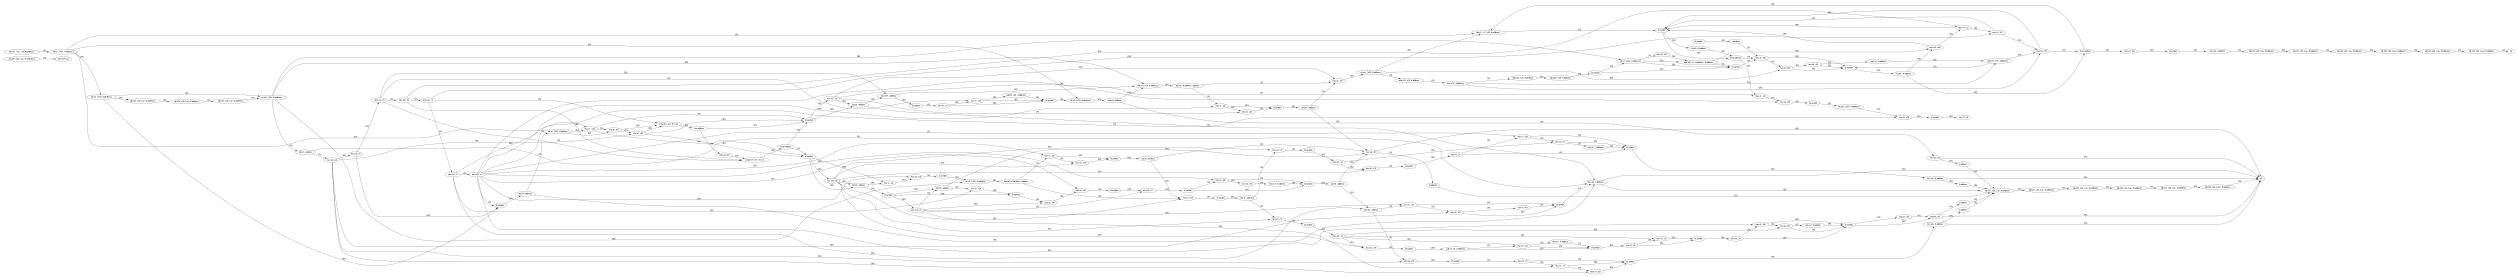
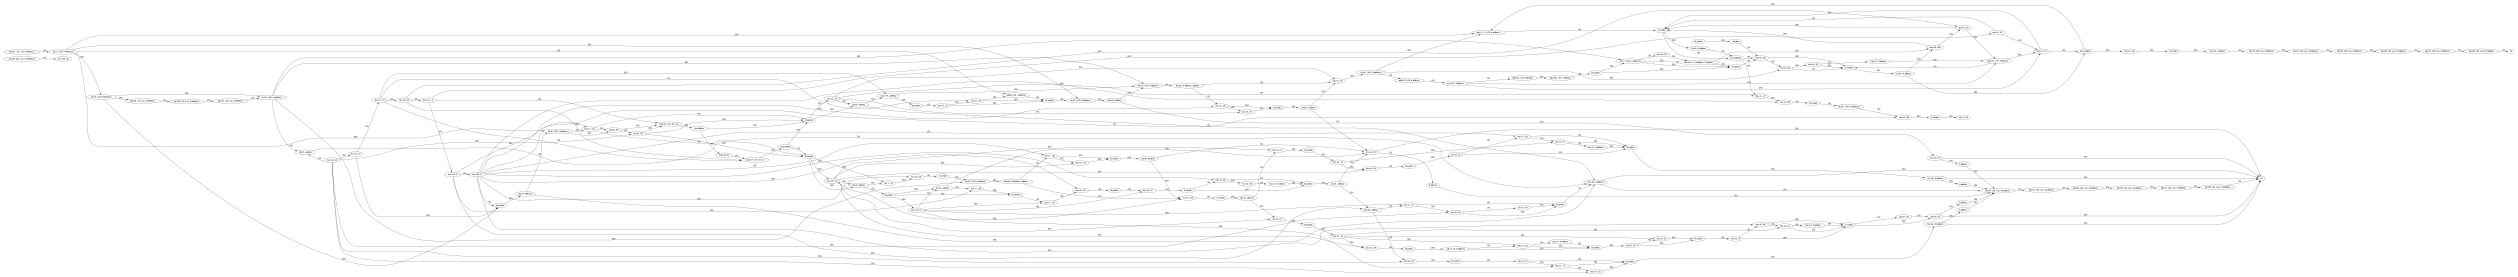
edge "mov x4 , x22" -> "mov x3 , x21": now "mov x4 , x22" -> "add x19 , x19 , # address"
edge "str x2 , [ x29 , # address ]" -> "add x0 , x29 , # address": added, label "DFG"
edge "cbz x7 , address" -> "mov x23 , x0": reversed
